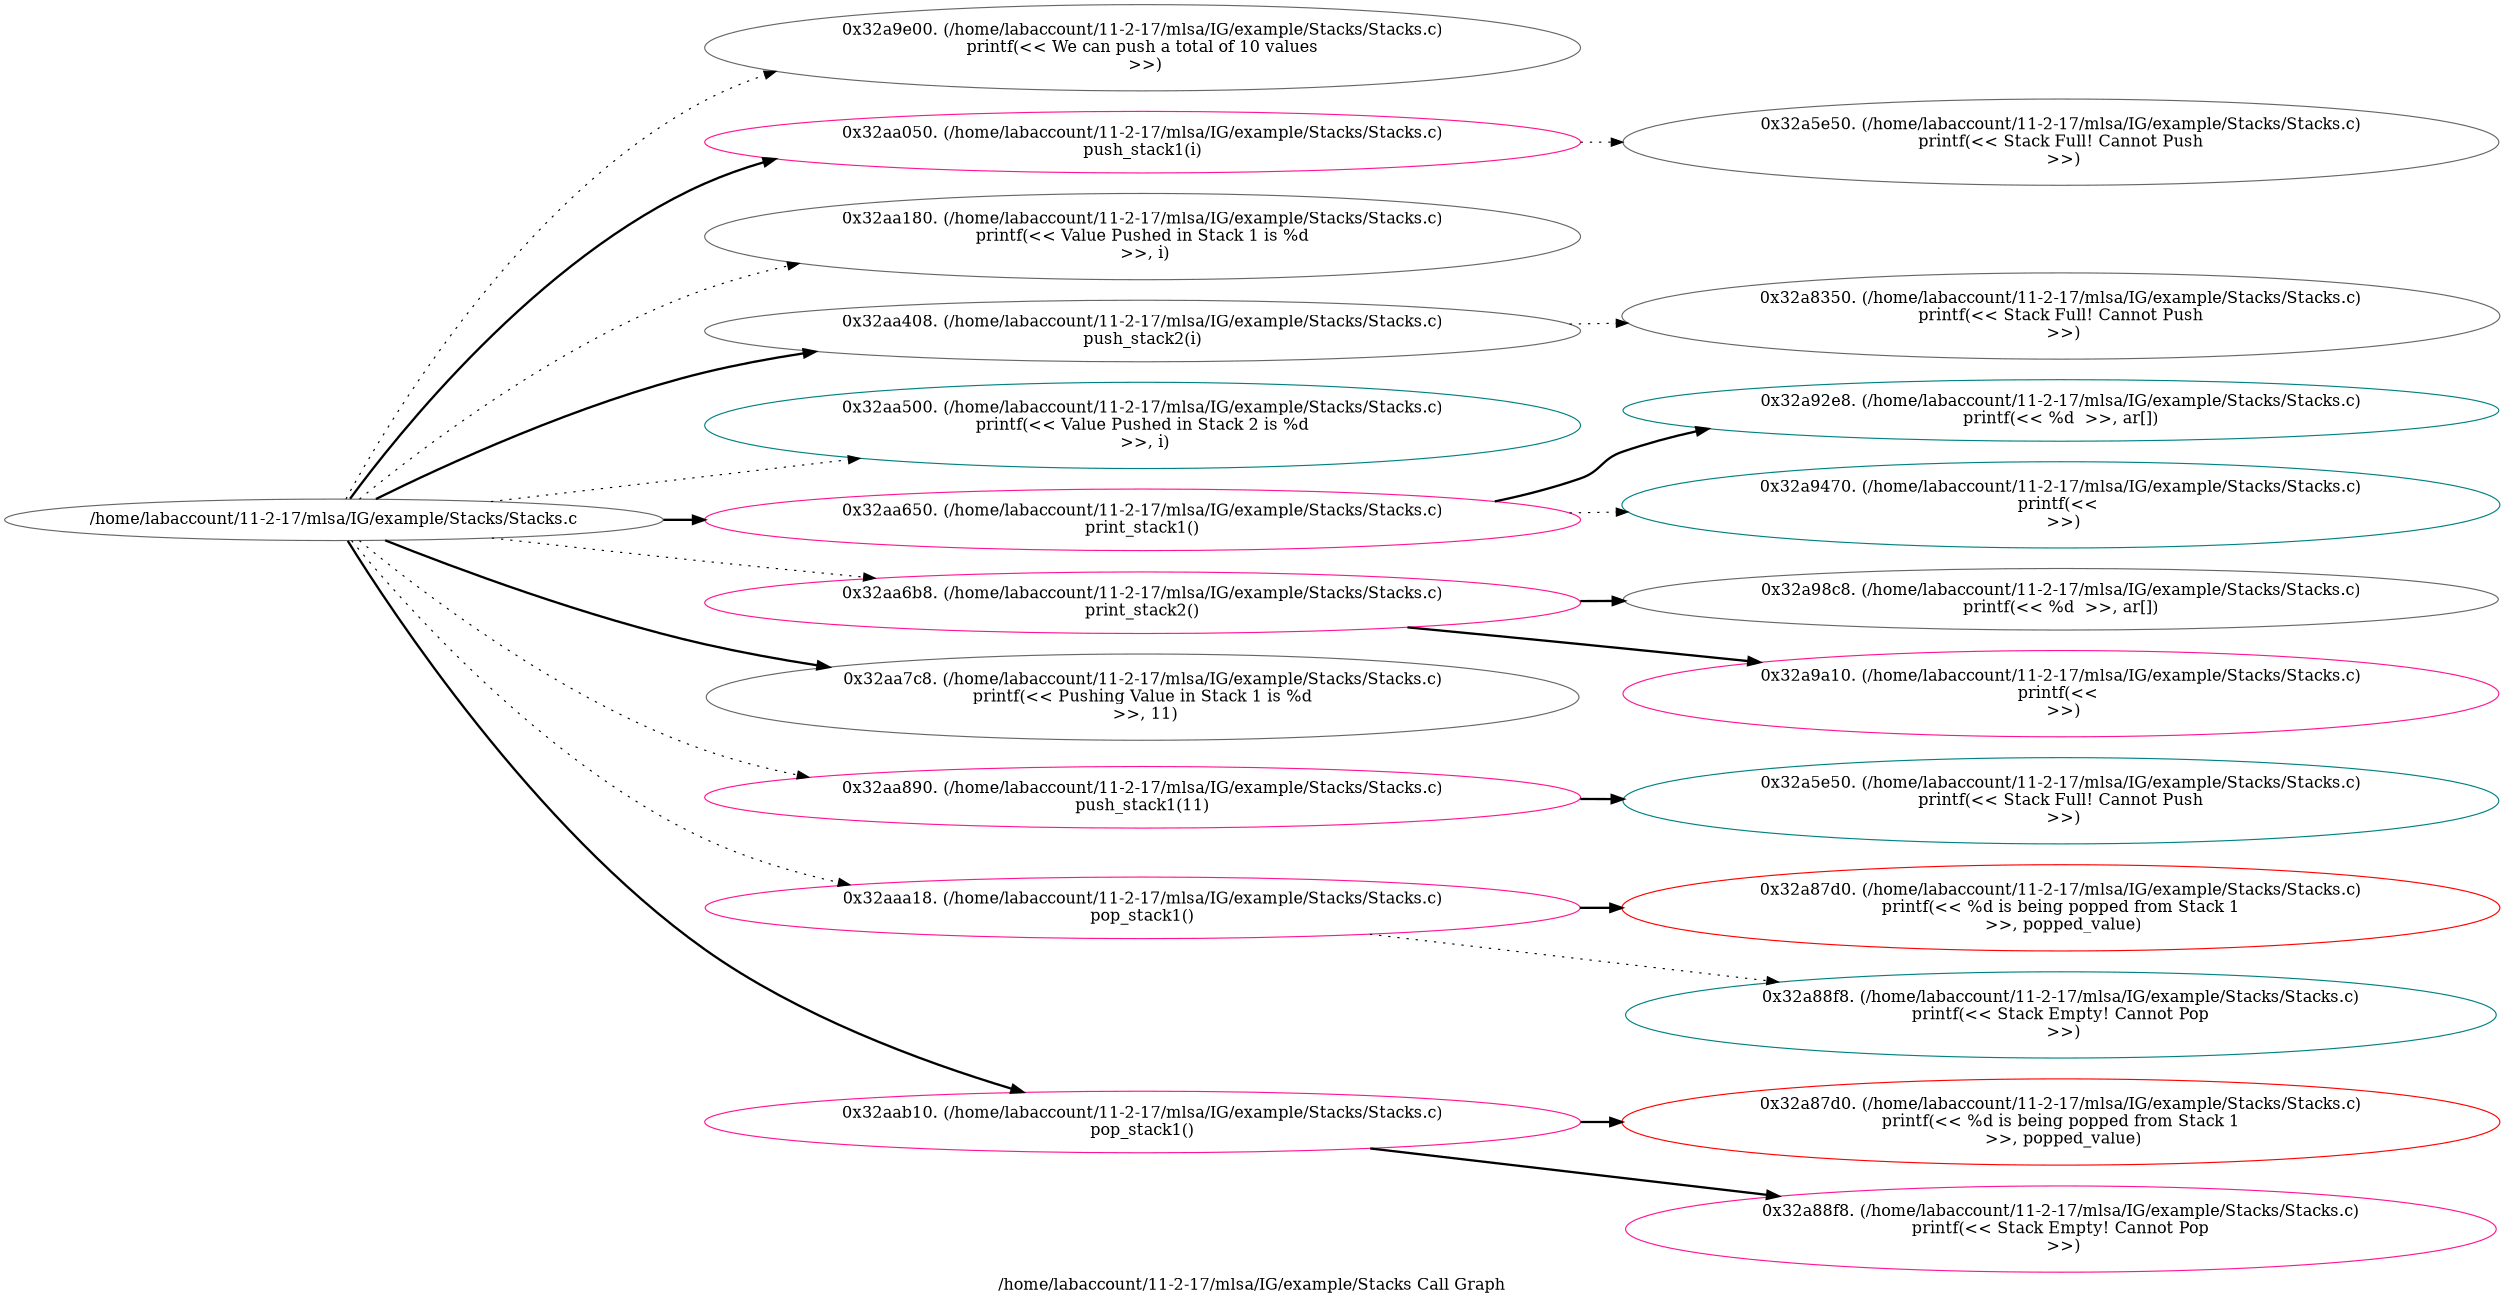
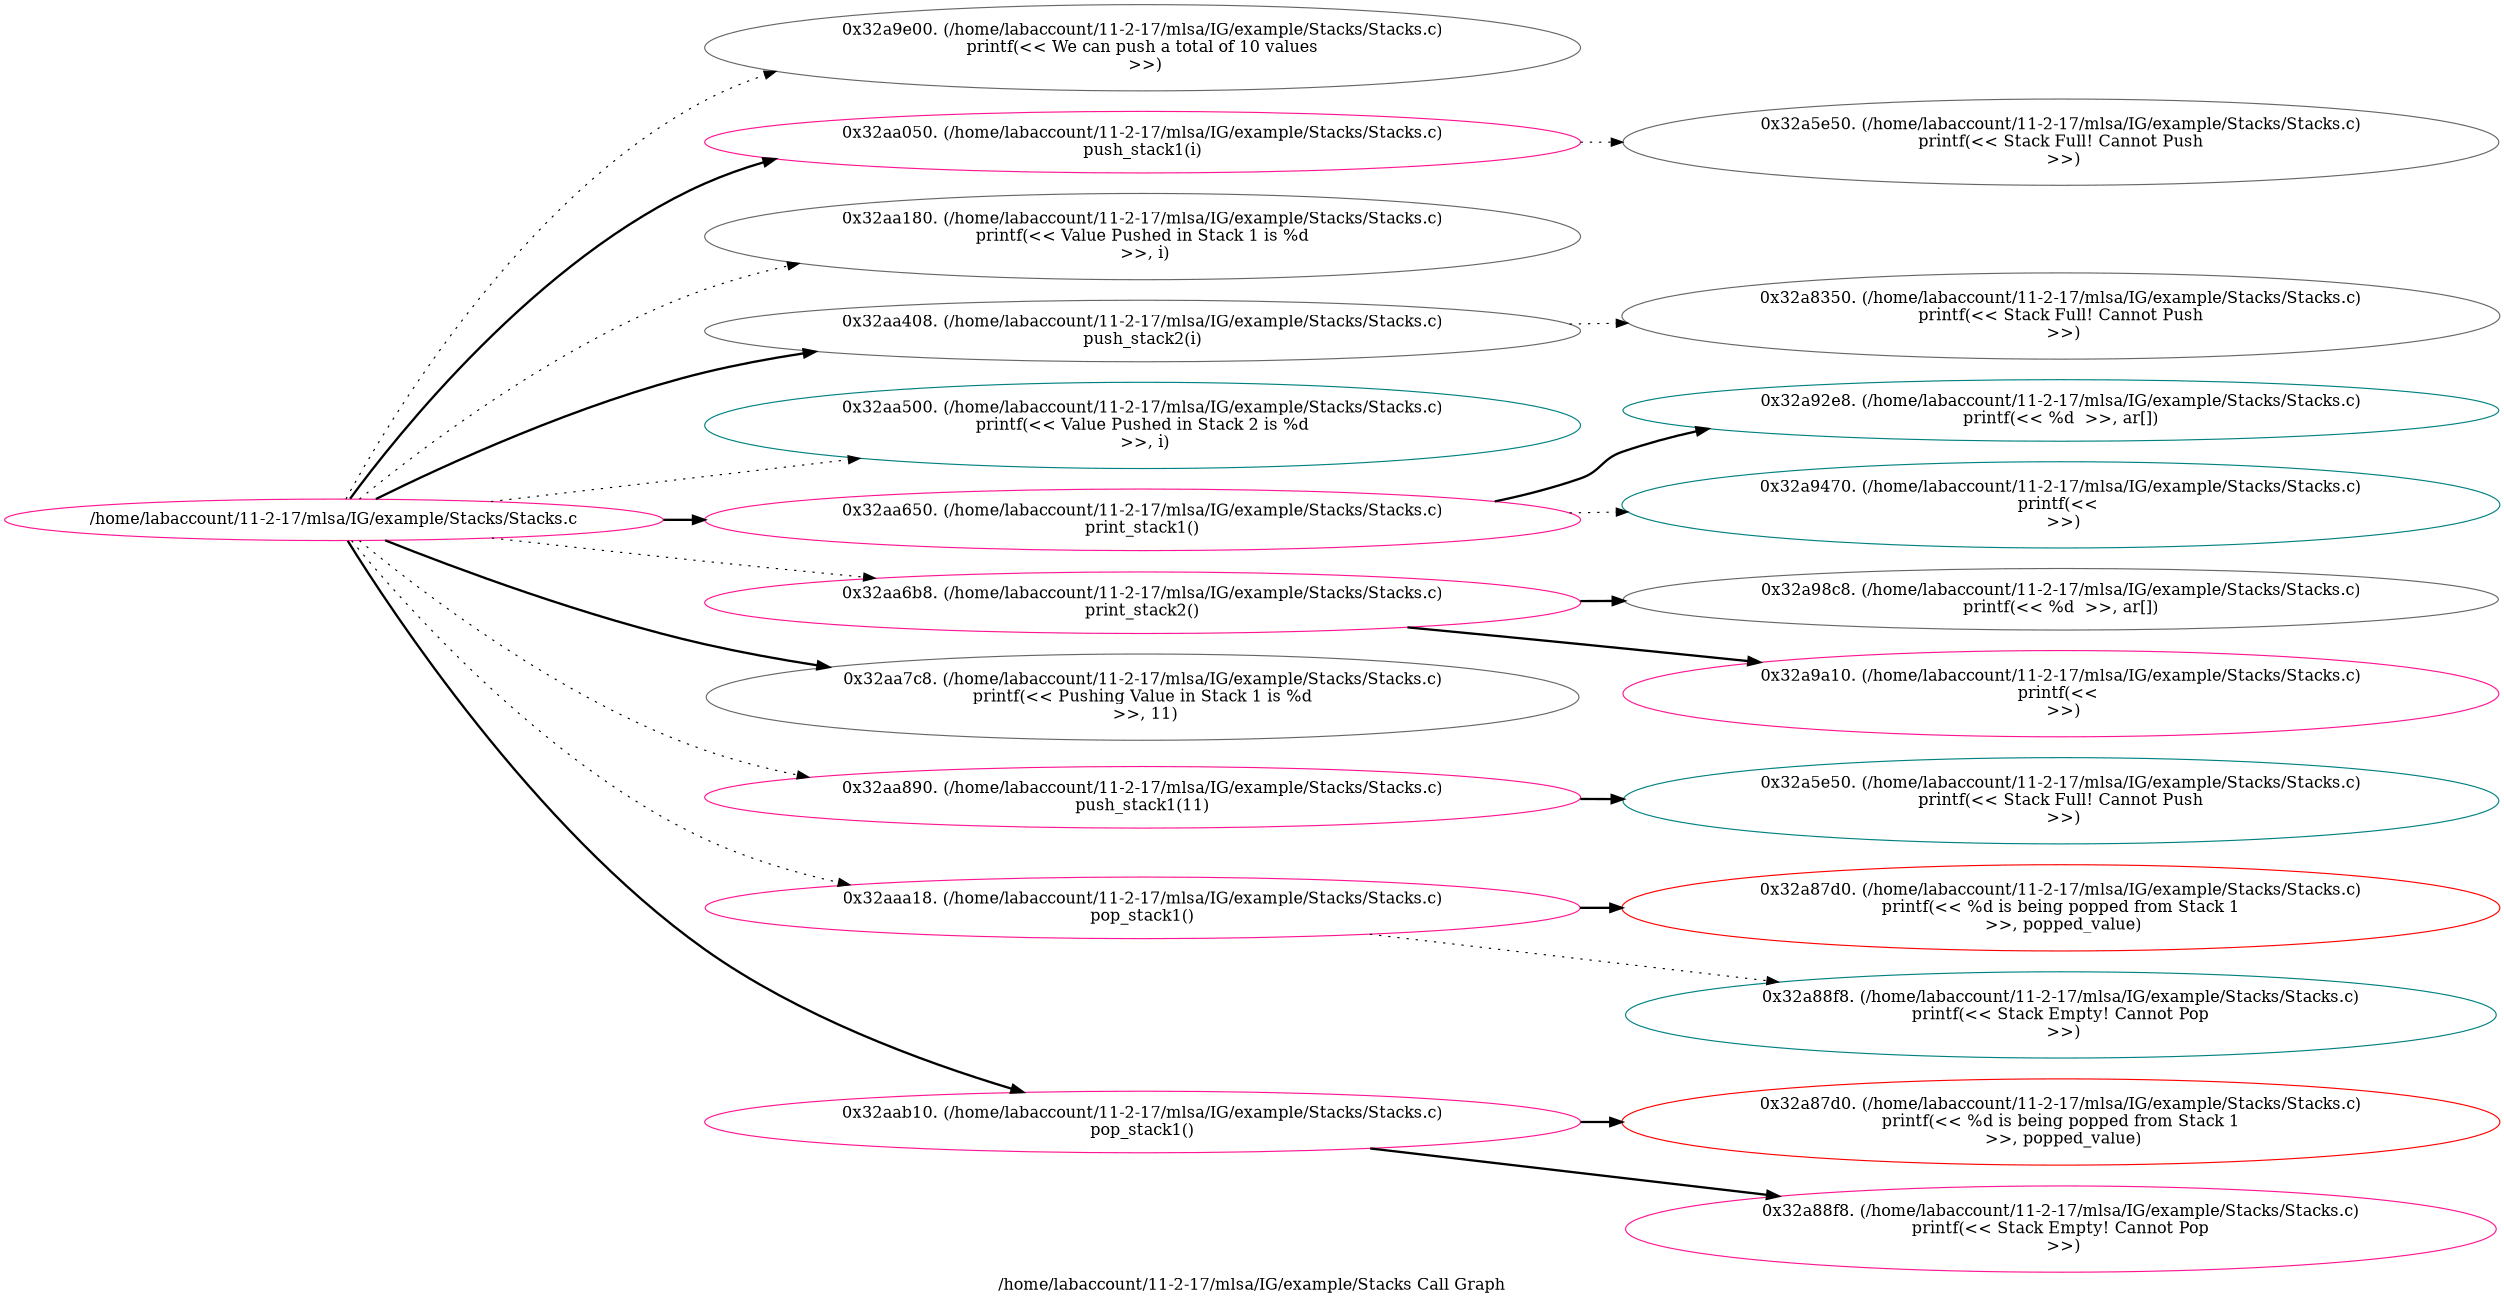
node "/home/labaccount/11-2-17/mlsa/IG/example/Stacks/Stacks.c": color gray40 -> deeppink
